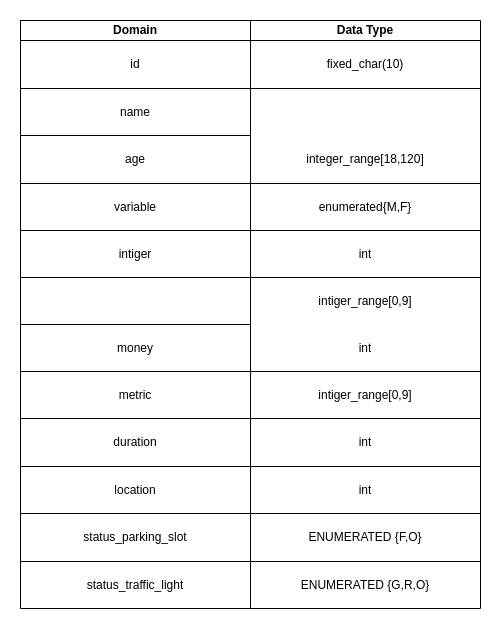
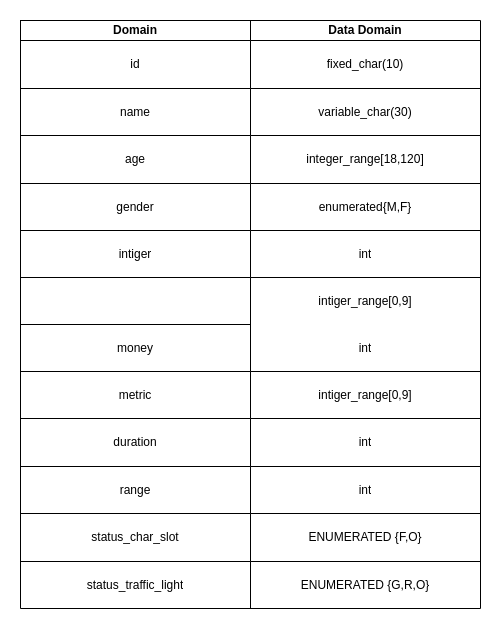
node "Data Type": label "Data Type" -> "Data Domain"
node "variable_char(30)": added
node "variable": label "variable" -> "gender"
node "location": label "location" -> "range"
node "status_parking_slot": label "status_parking_slot" -> "status_char_slot"
